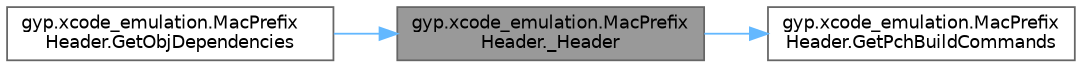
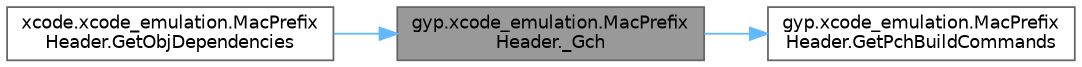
node "gyp.xcode_emulation.MacPrefix Header.GetObjDependencies": label "gyp.xcode_emulation.MacPrefix Header.GetObjDependencies" -> "xcode.xcode_emulation.MacPrefix Header.GetObjDependencies"
node "gyp.xcode_emulation.MacPrefix Header._Header": label "gyp.xcode_emulation.MacPrefix Header._Header" -> "gyp.xcode_emulation.MacPrefix Header._Gch"
